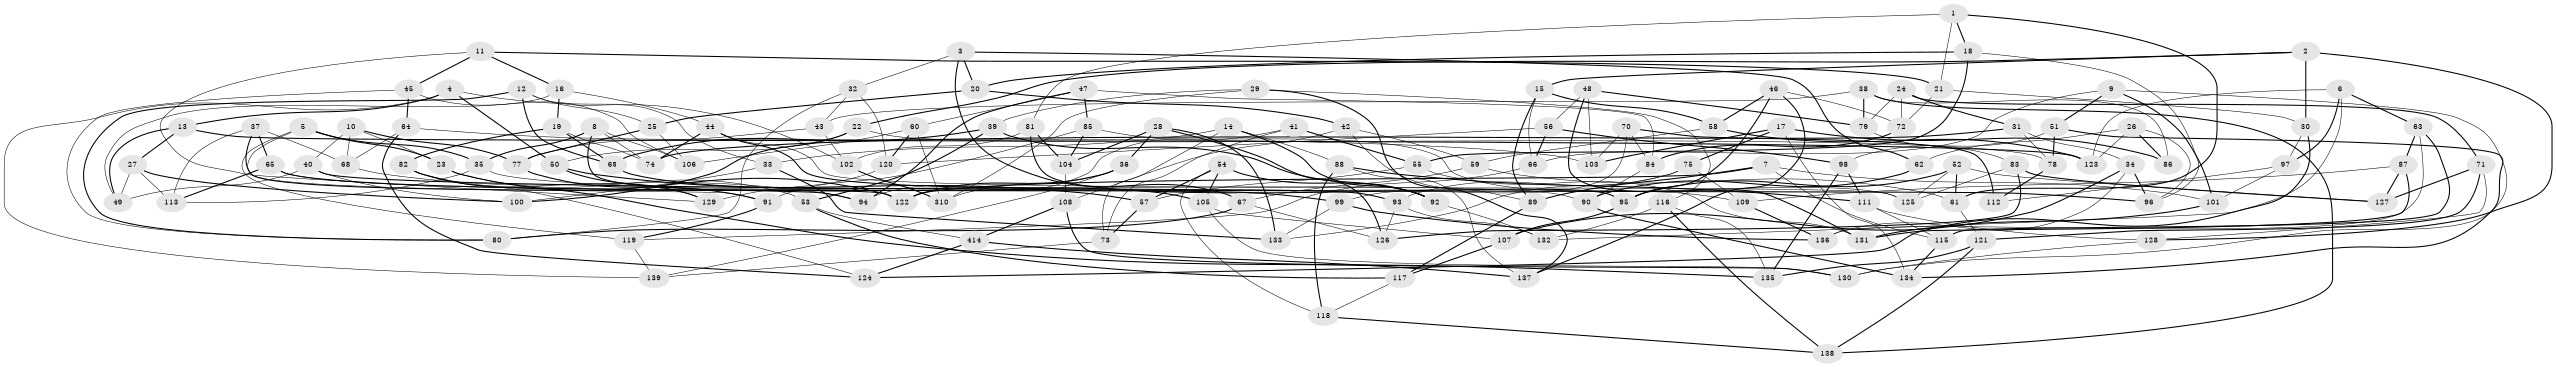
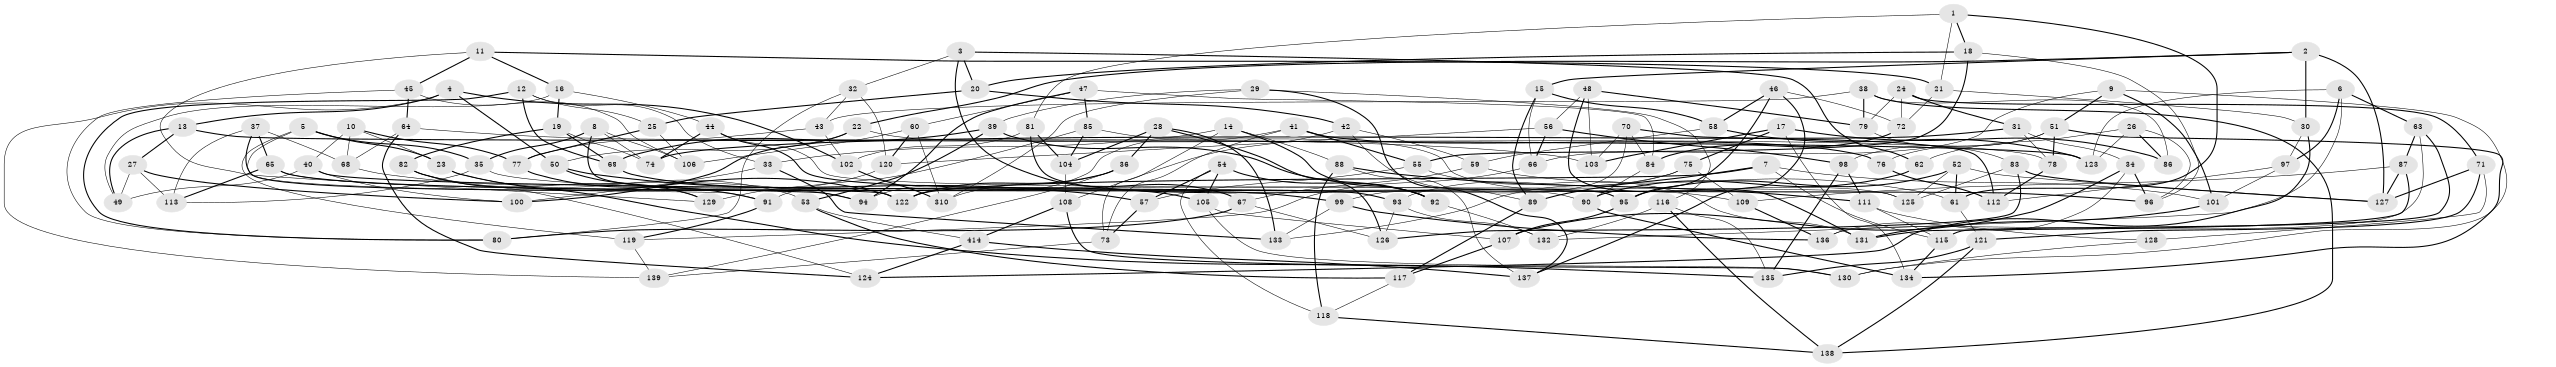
edge "4" -- "102": style solid -> bold
node "76": added
edge "2" -- "128": now "2" -- "127"
